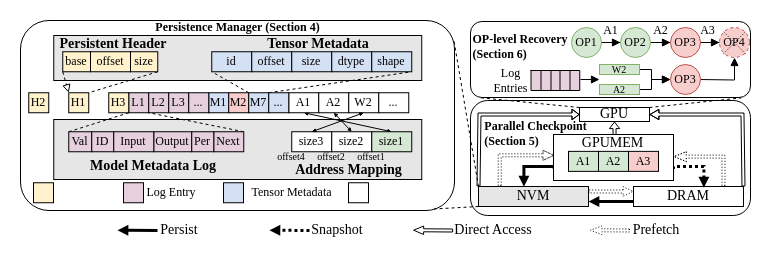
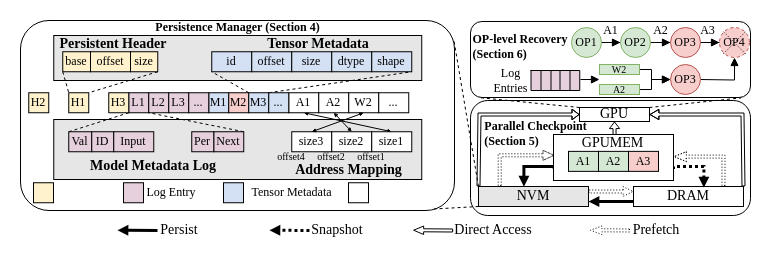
edge "base" -> "H1": arrowhead block -> none
node "M7": label "M7" -> "M3"
node "Output": removed
node "size1": fillcolor #d5e8d4 -> #ffffff
